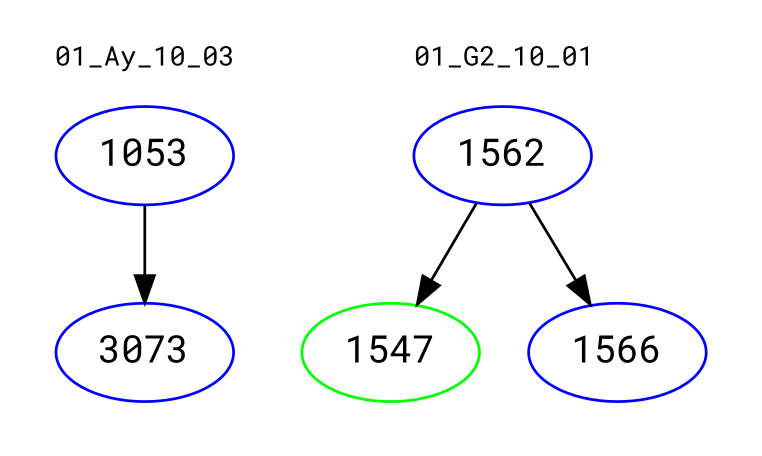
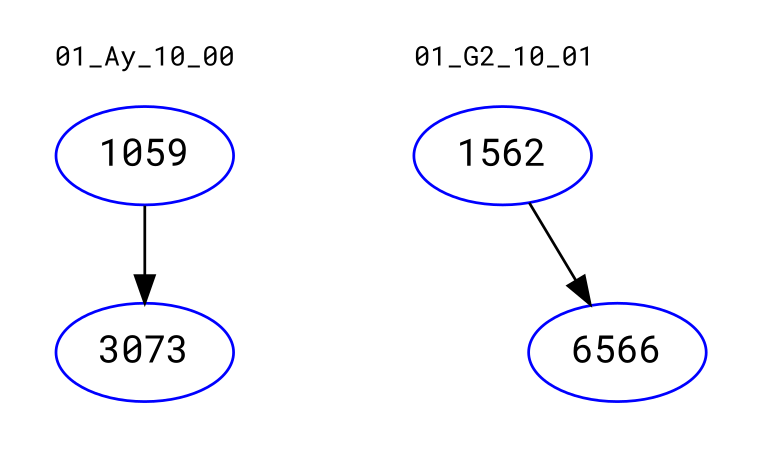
cluster "01_Ay_10_03": label "01_Ay_10_03" -> "01_Ay_10_00"
node "1053": label "1053" -> "1059"
node "1547": removed
node "1566": label "1566" -> "6566"
